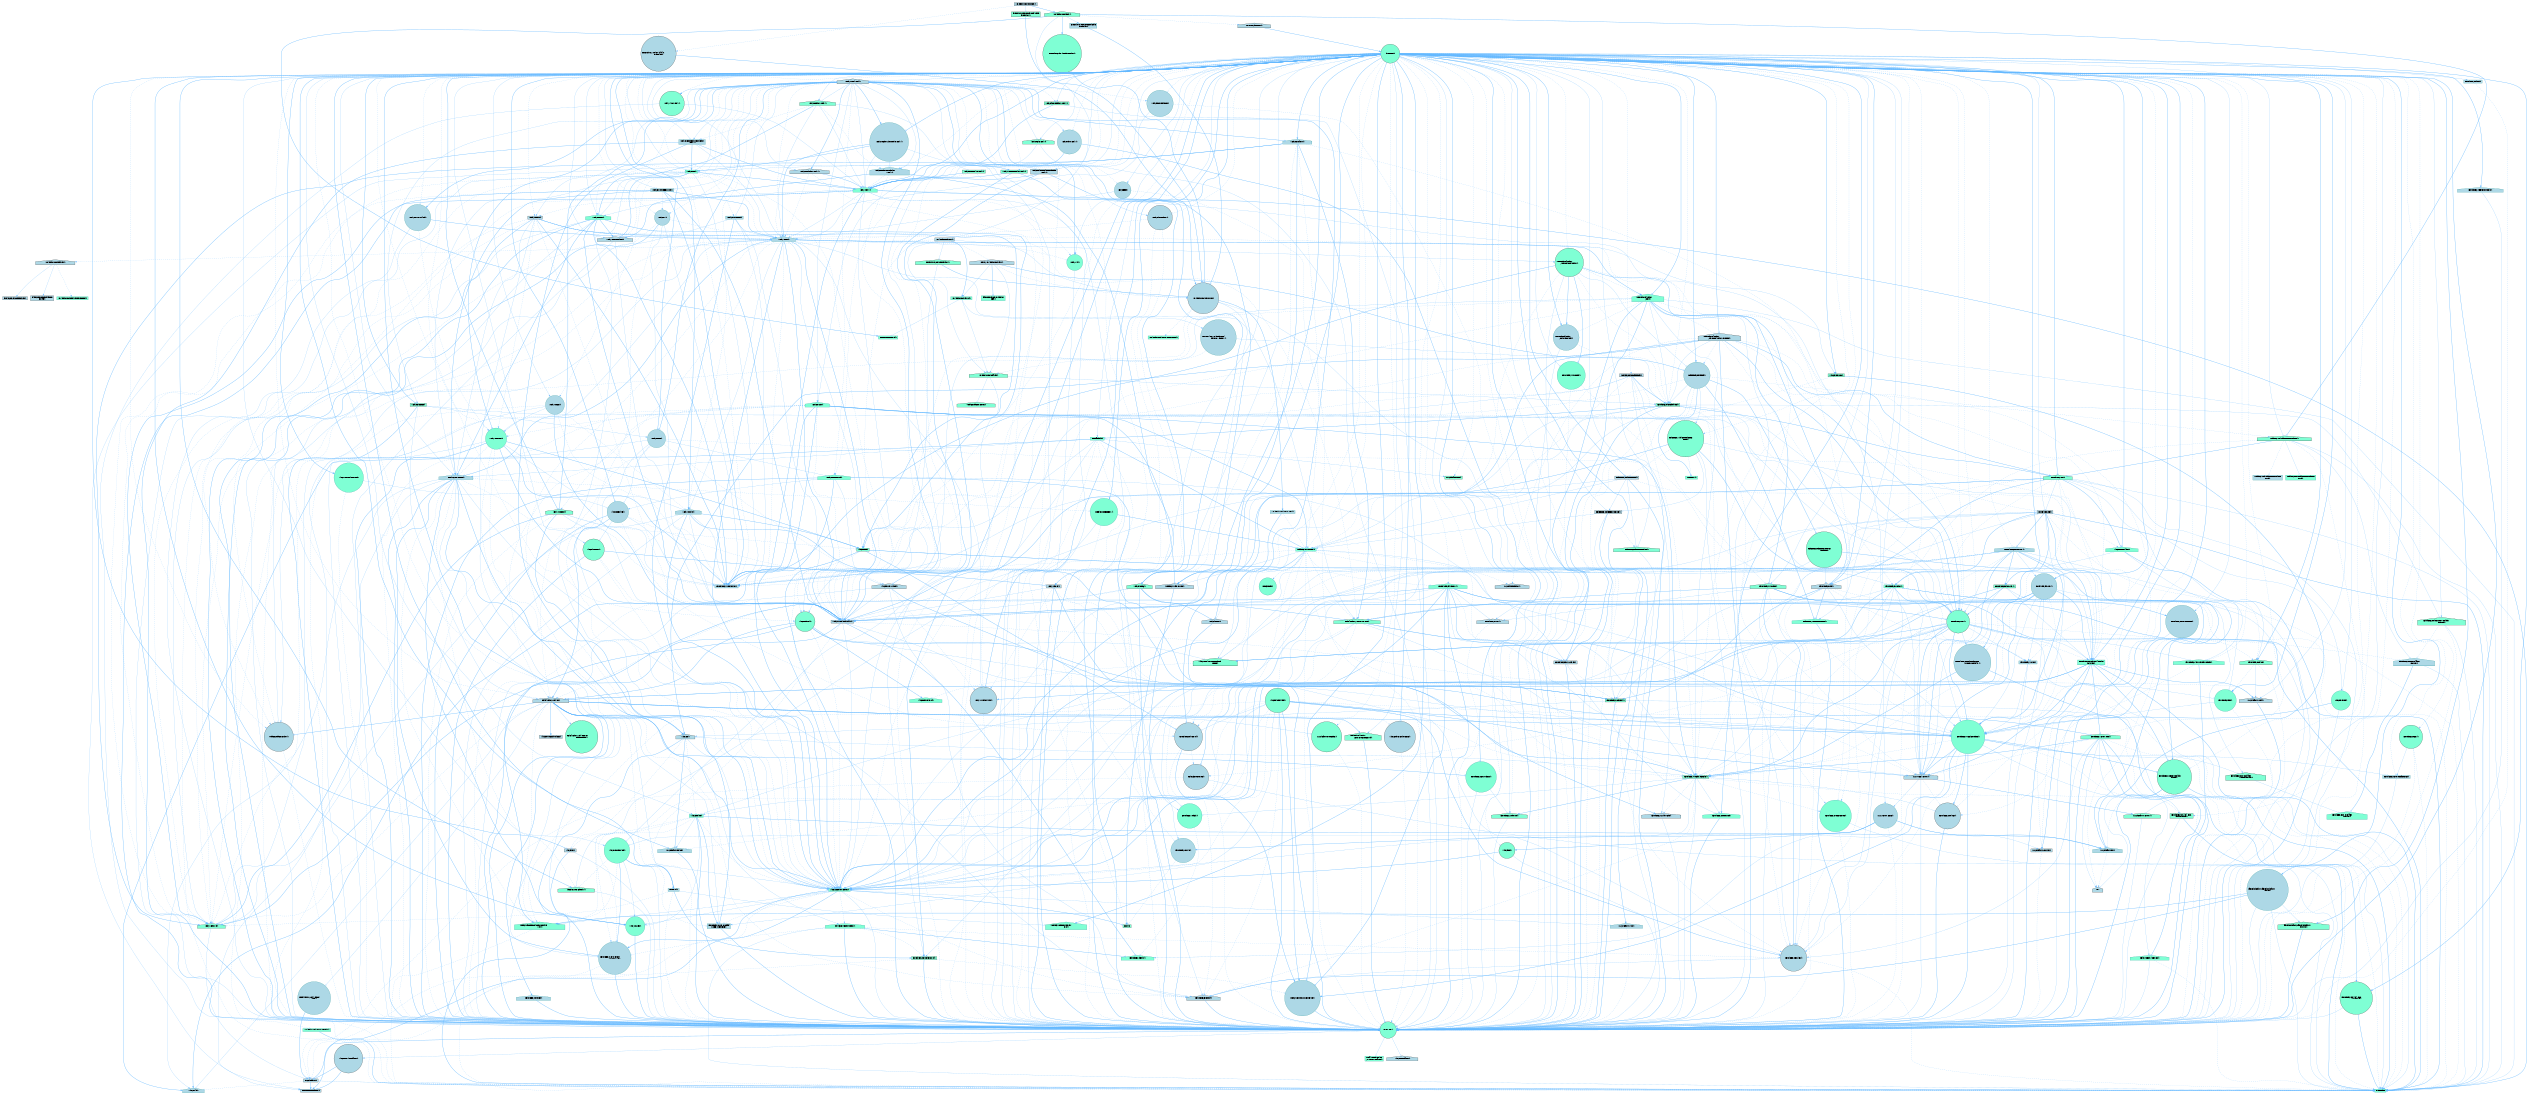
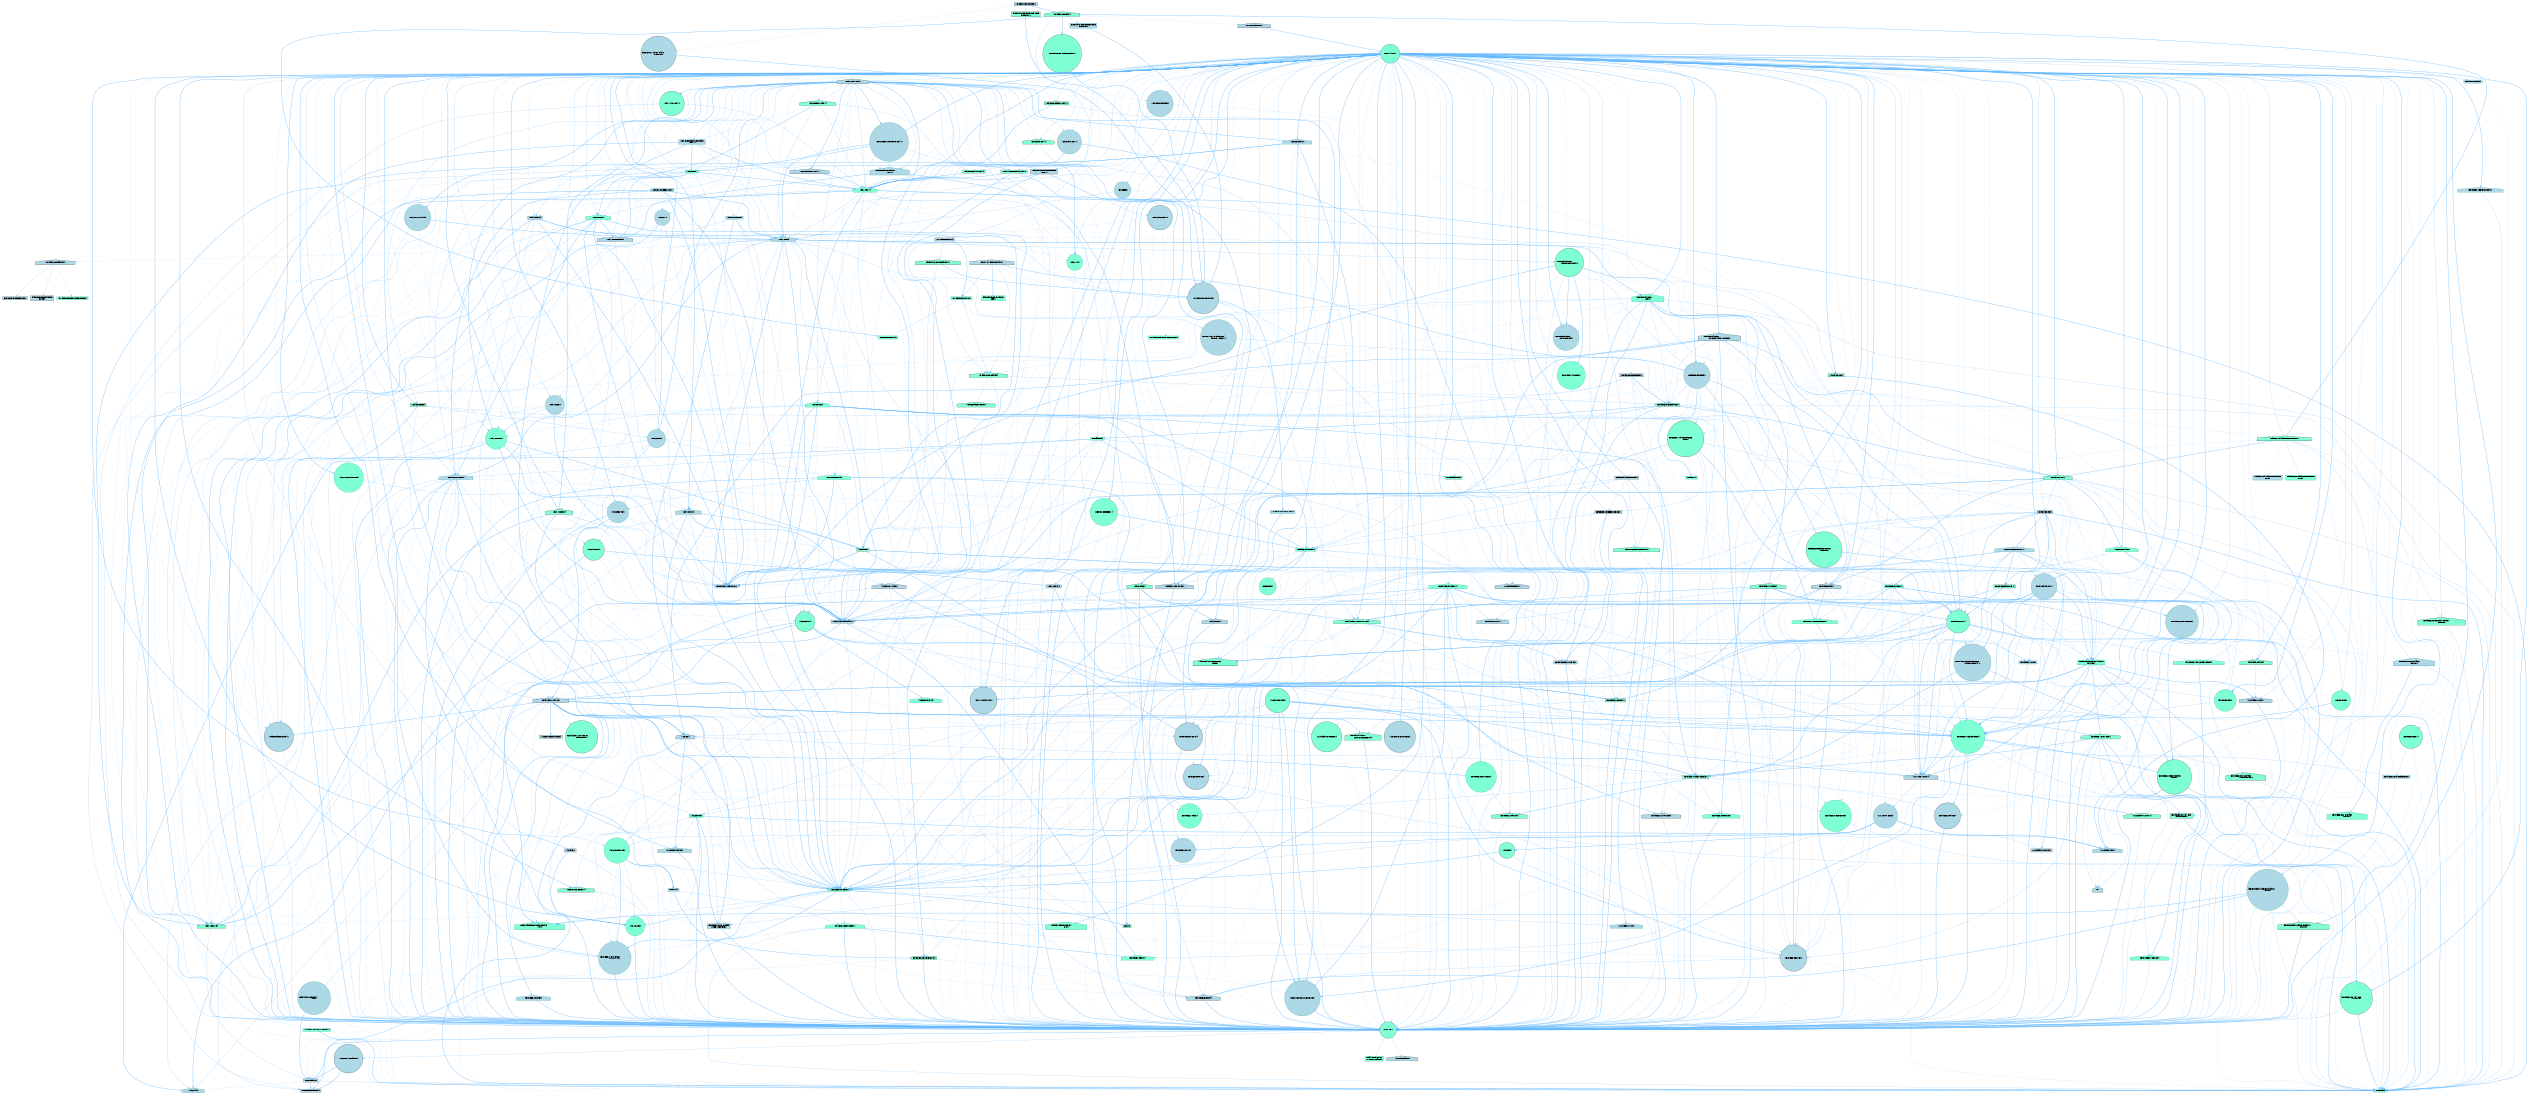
node "Timespan.h": label "Timespan.h" -> "CoreMinimal.h"
node "Serialization/ArchiveCook Data.h": label "Serialization/ArchiveCook Data.h" -> "Serialization/SlateIcon Data.h"
